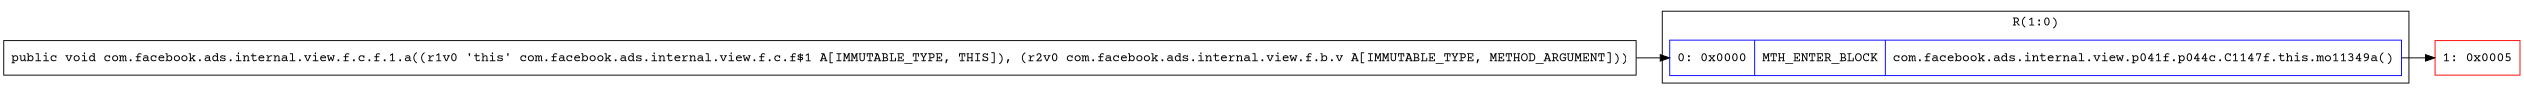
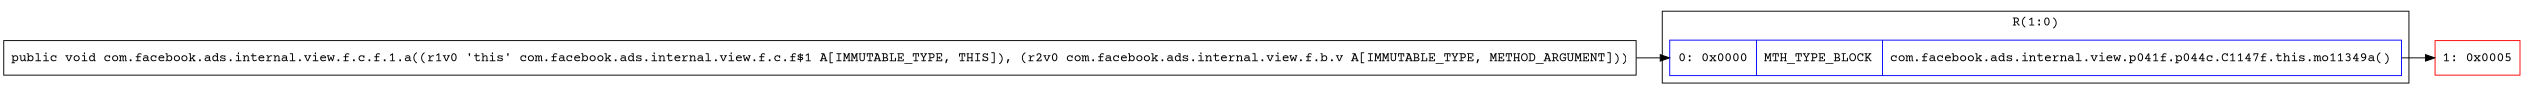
node "0: 0x0000": text "MTH_ENTER_BLOCK" -> "MTH_TYPE_BLOCK"
